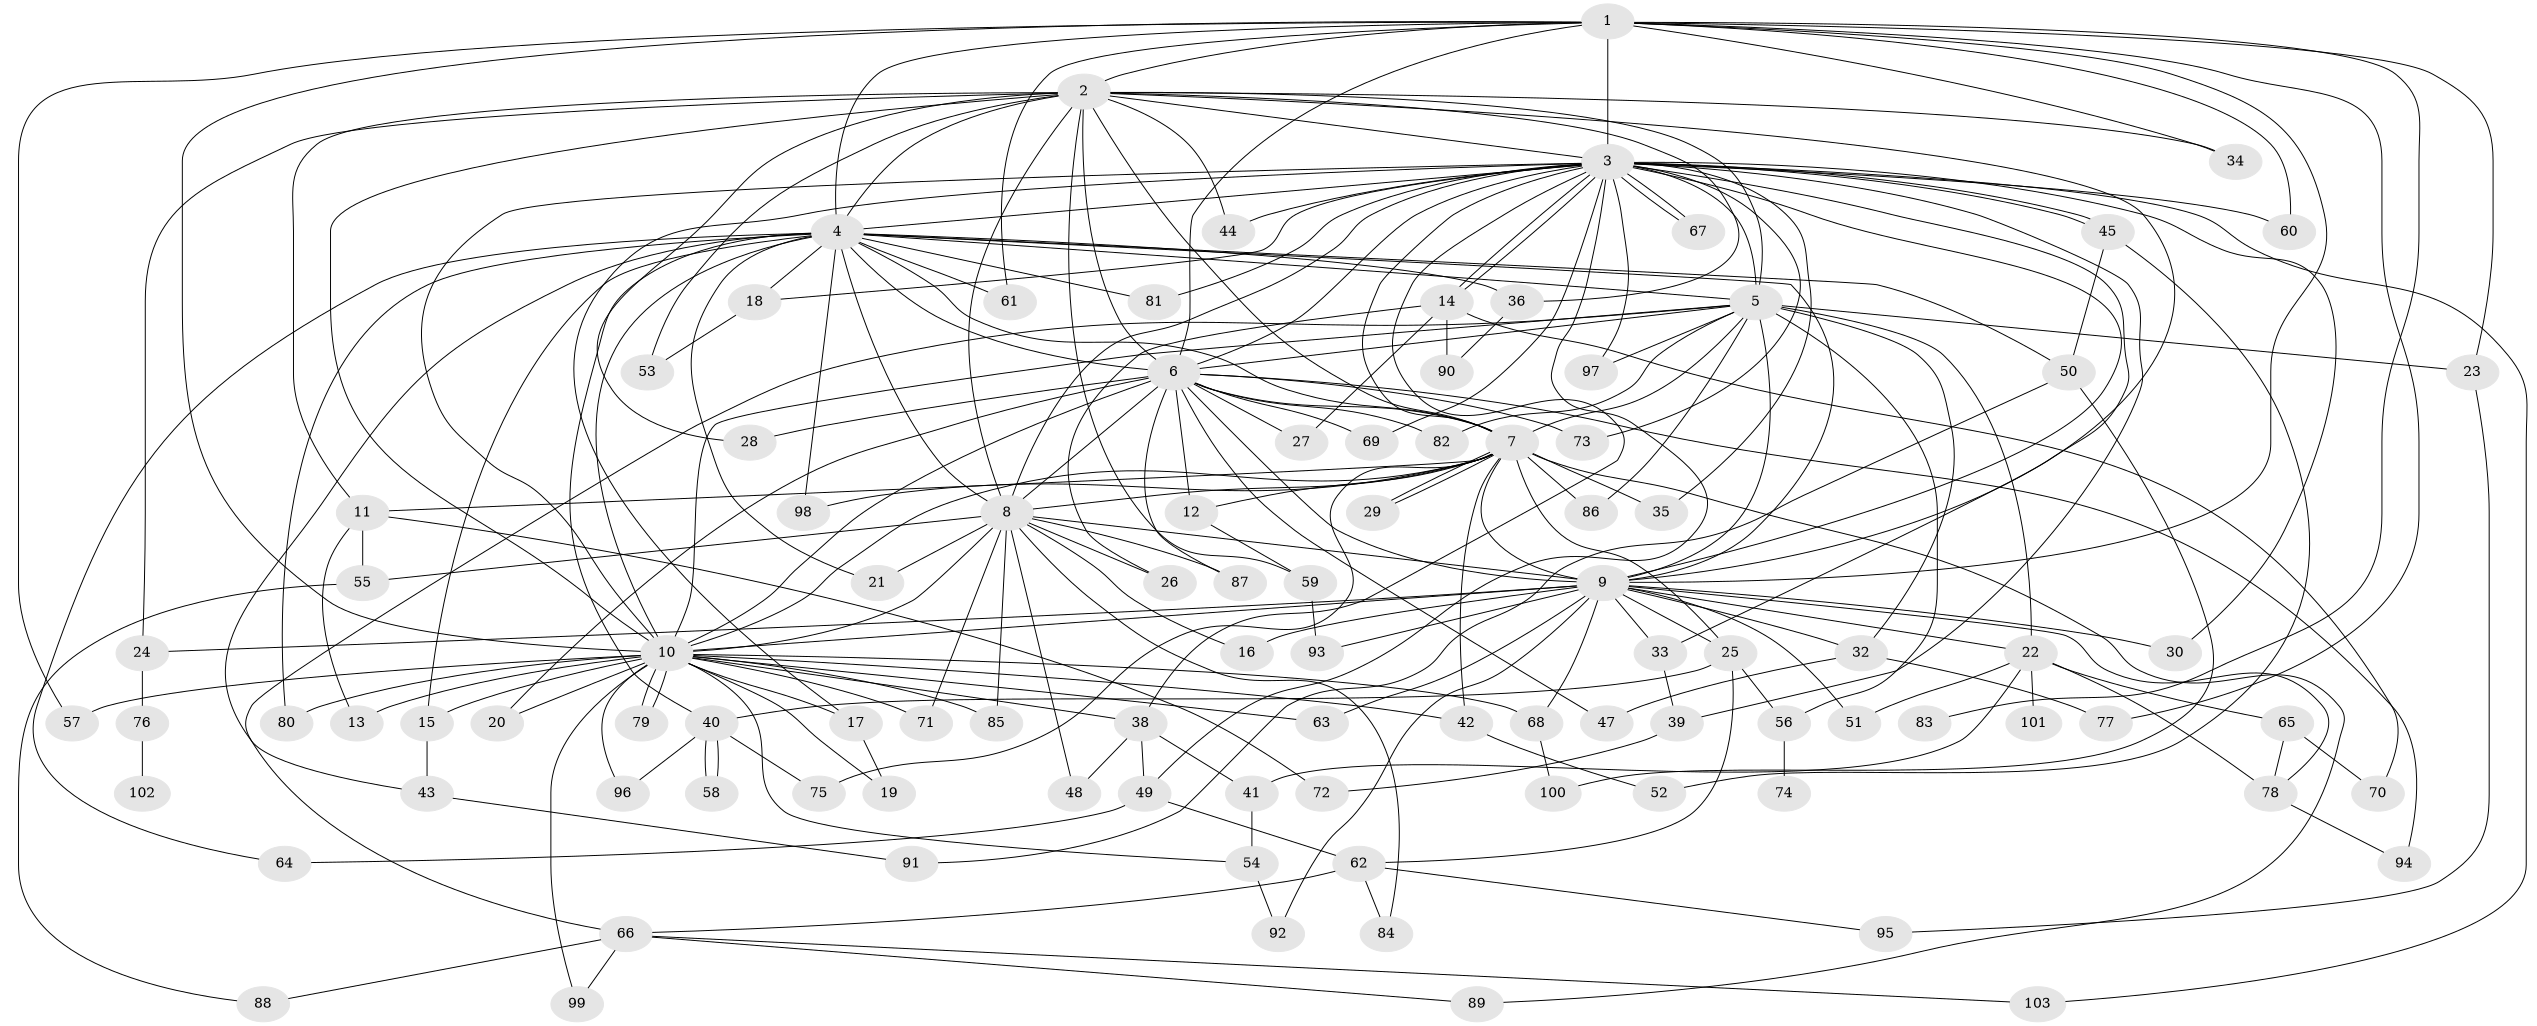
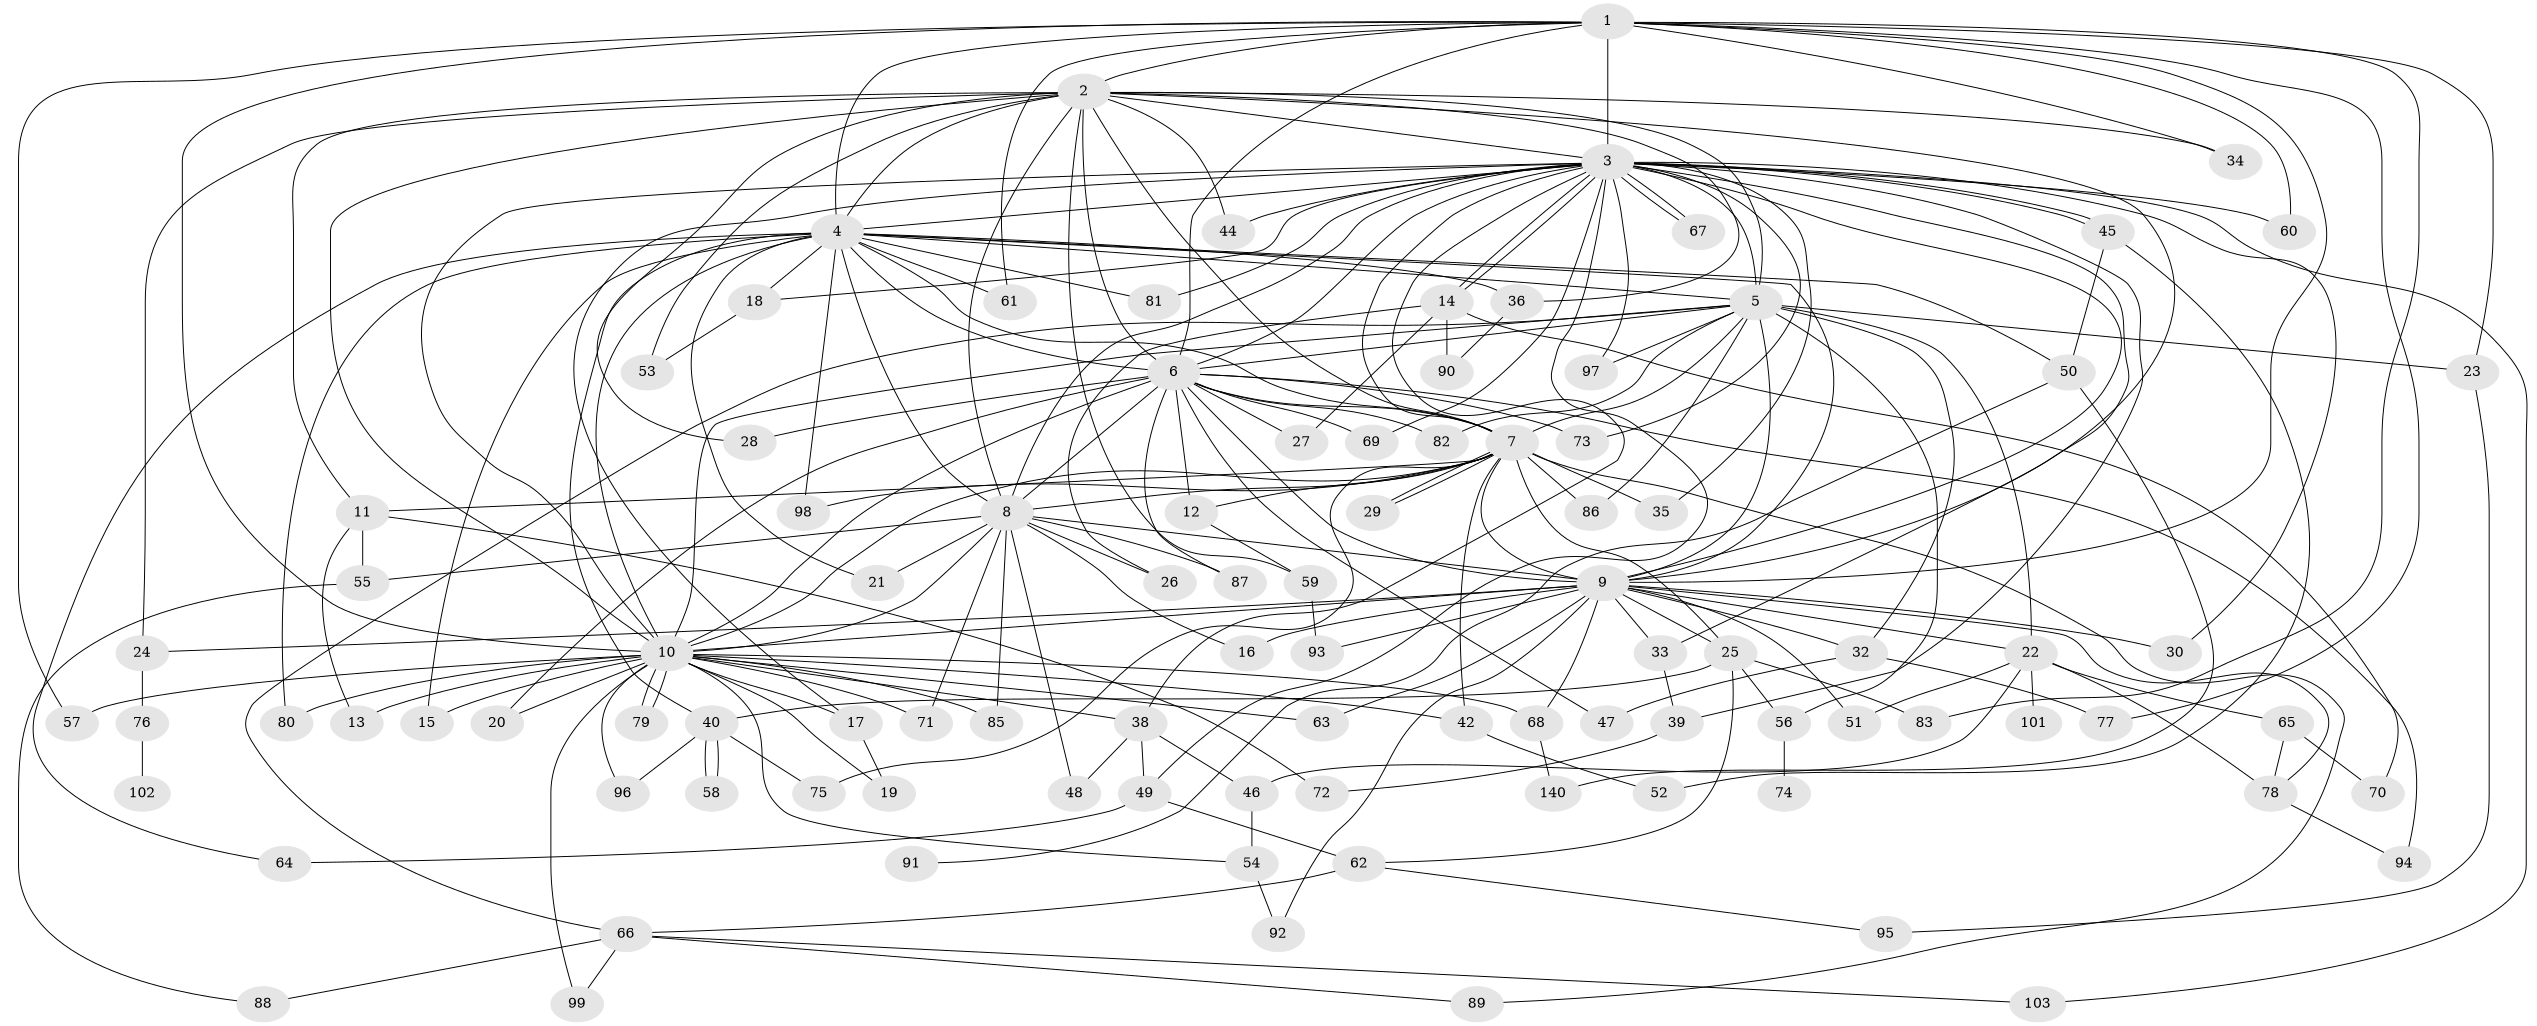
edge "25" -- "83": added
node "43": removed
node "41": label "41" -> "46"
node "100": label "100" -> "140"
node "84": removed
